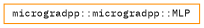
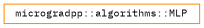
node "microgradpp::microgradpp::MLP": label "microgradpp::microgradpp::MLP" -> "microgradpp::algorithms::MLP"
